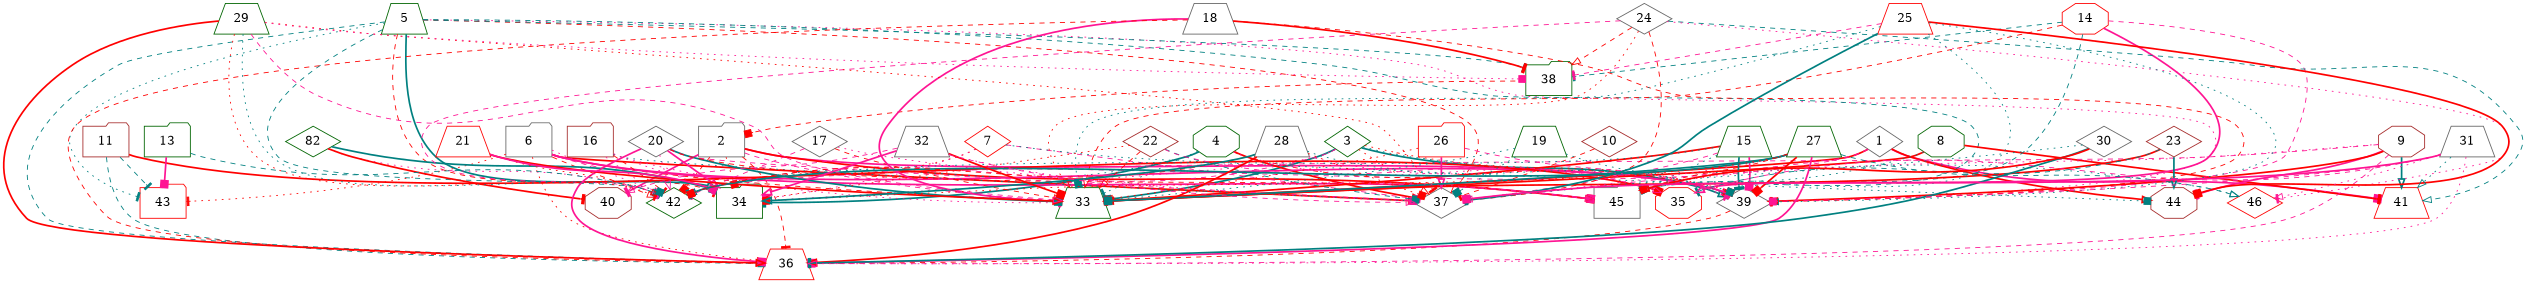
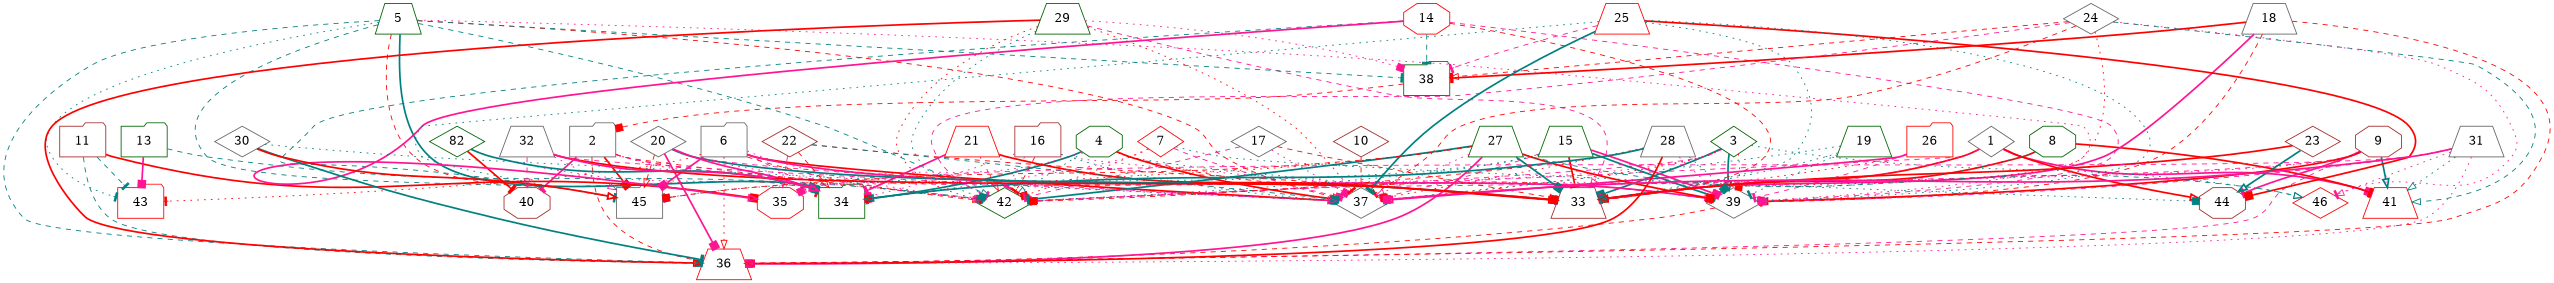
edge "2" -> "39": style bold -> dashed
edge "22" -> "34": style dotted -> dashed
edge "23" -> "35": removed
node "33": color darkgreen -> brown
